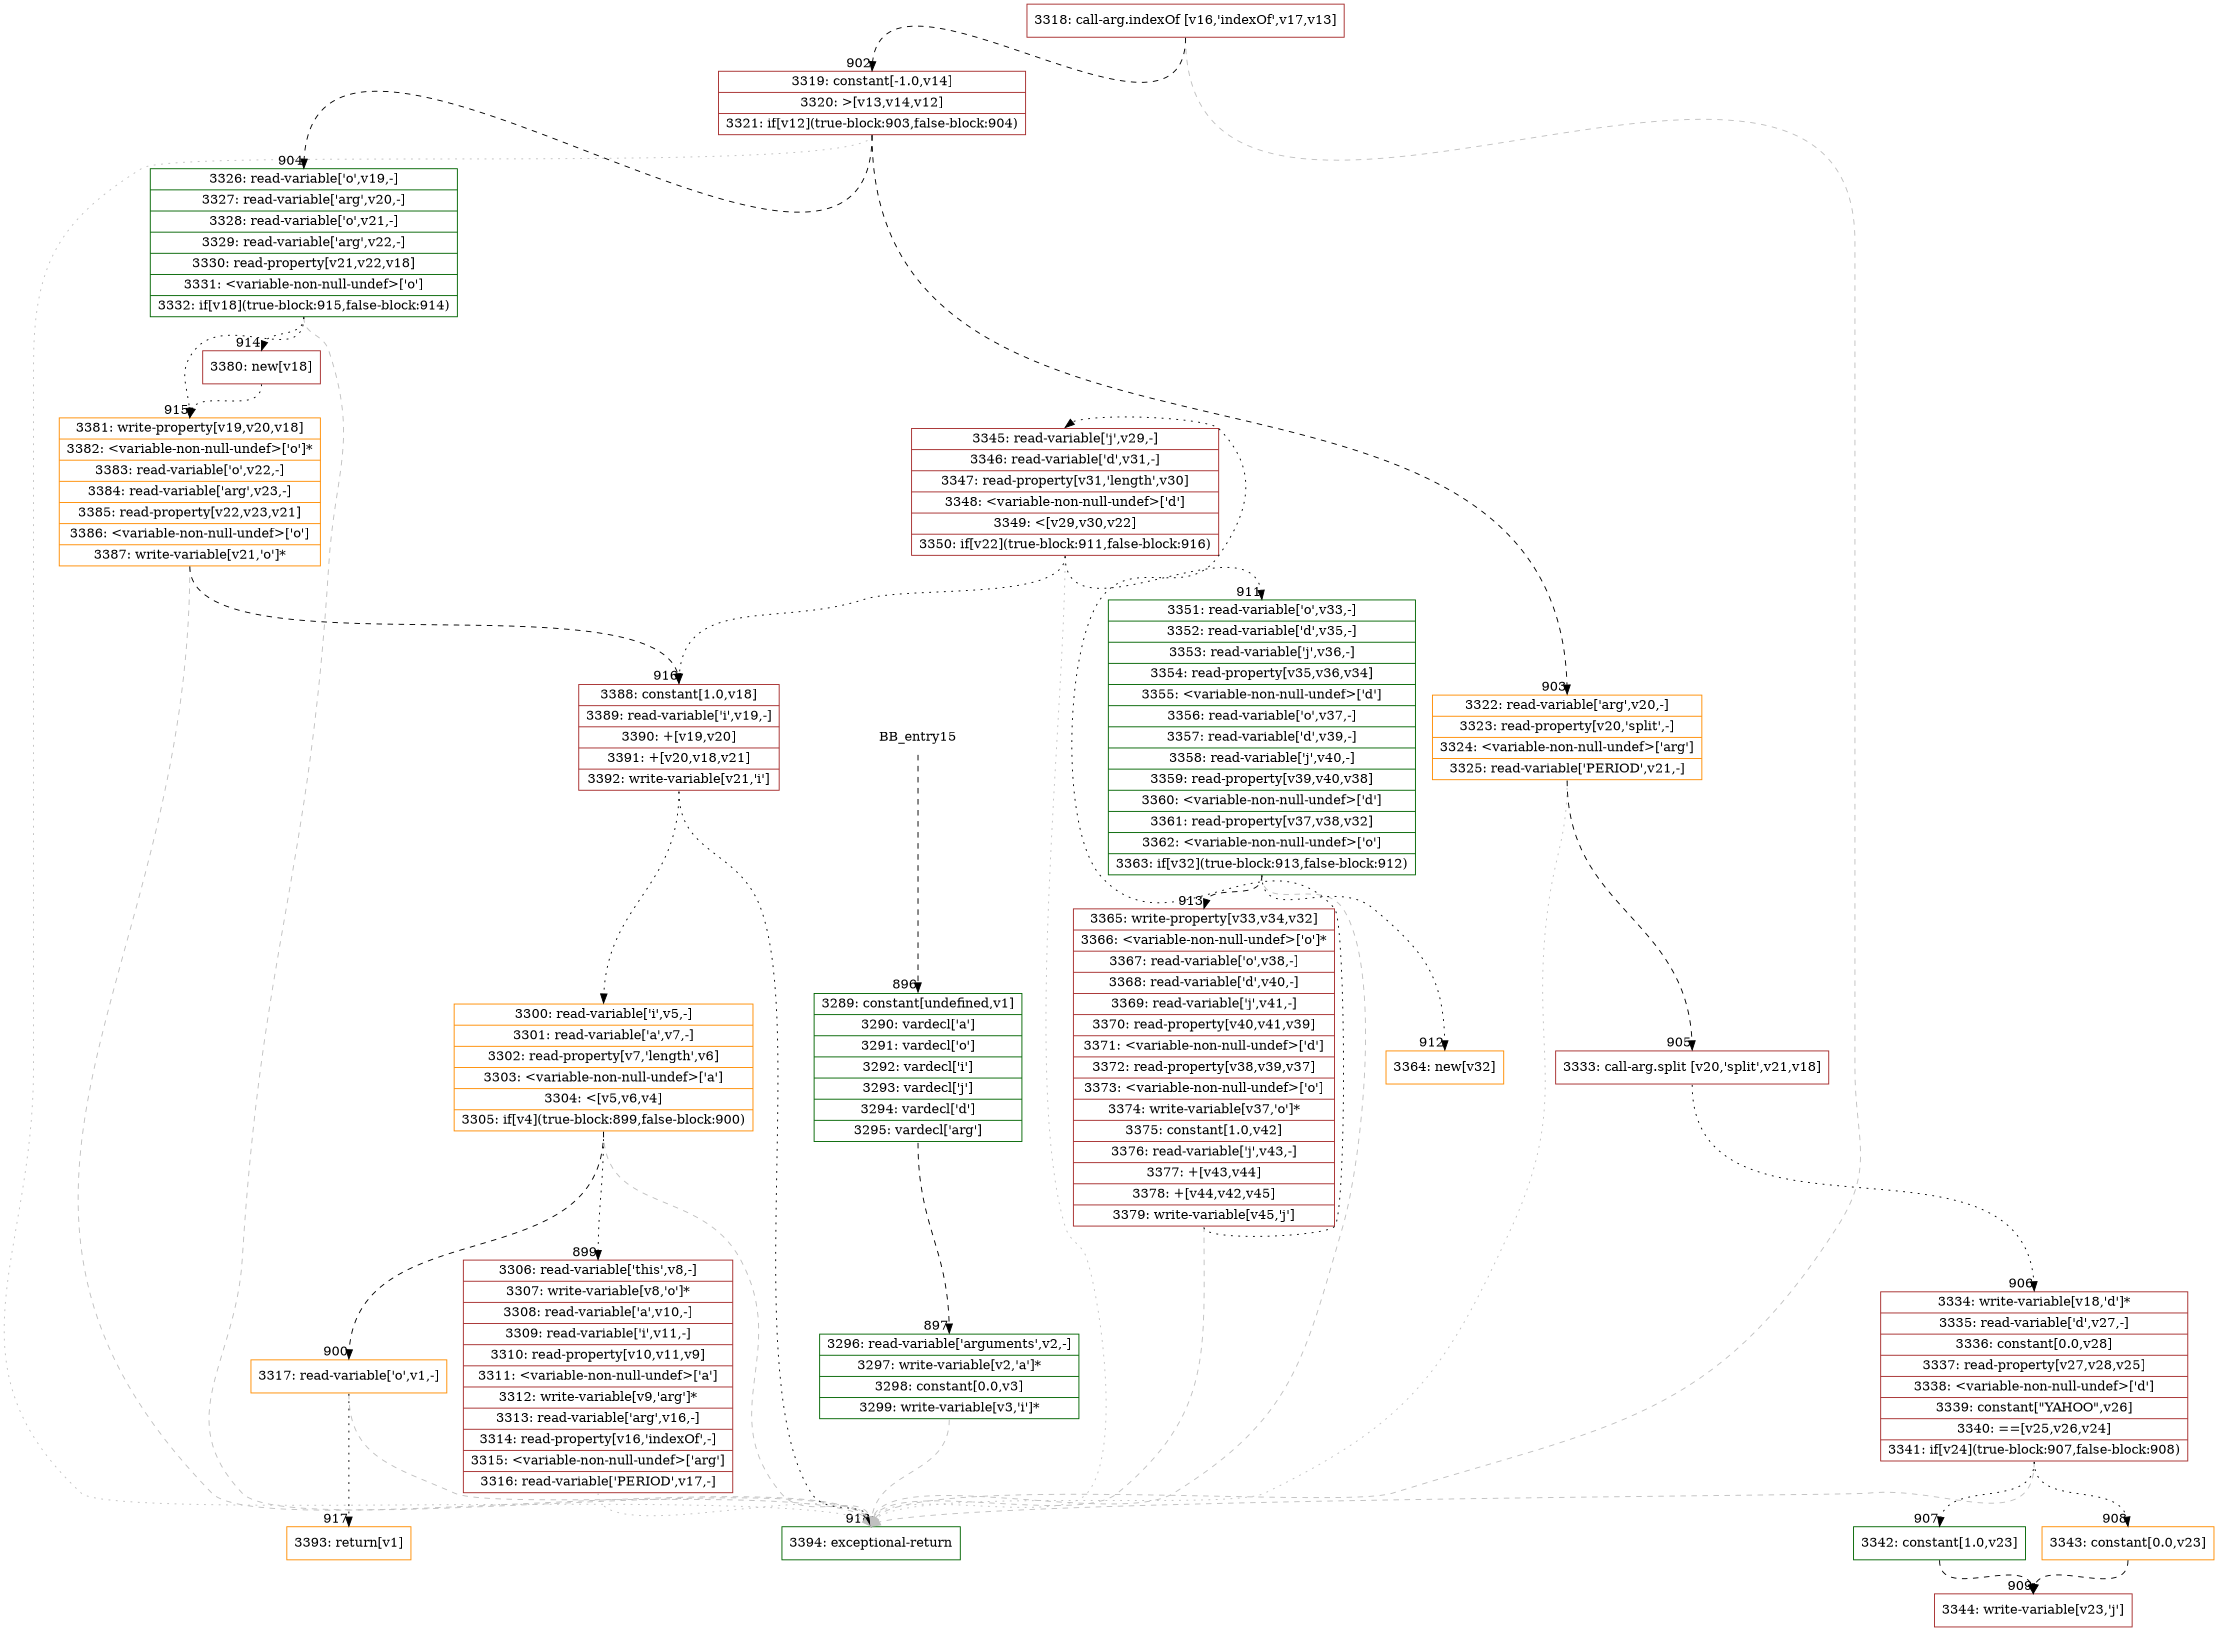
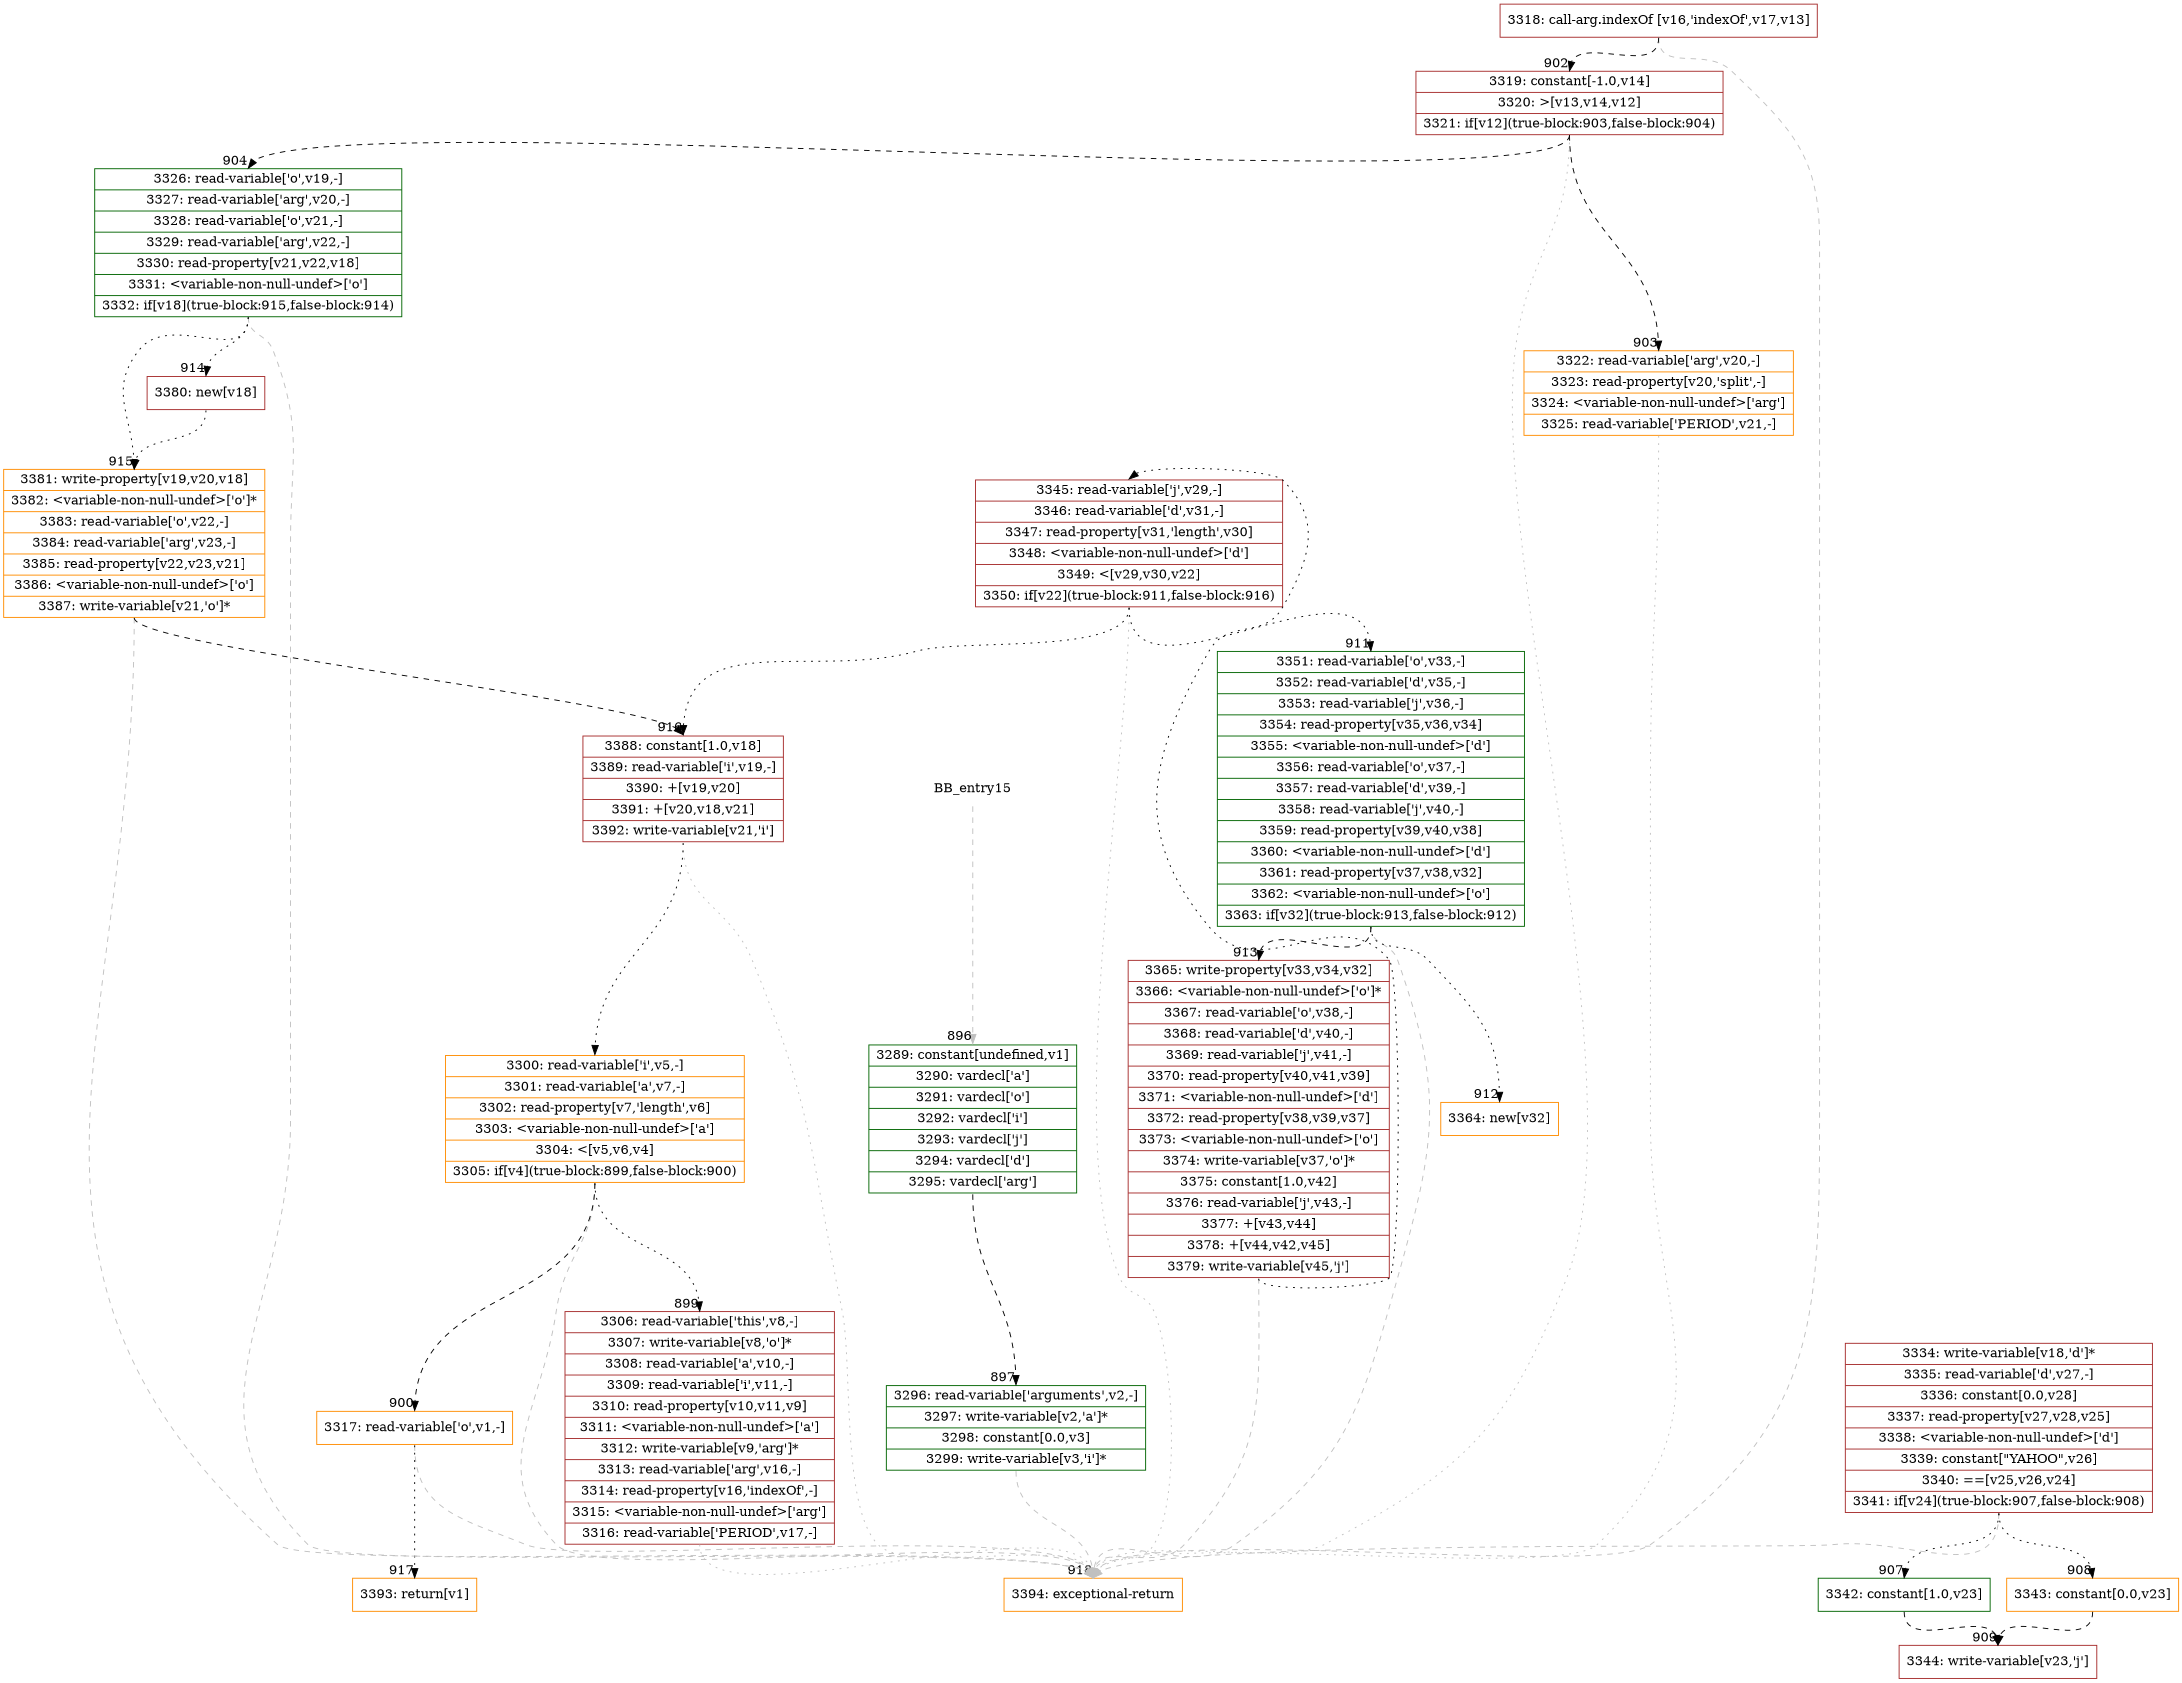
edge "BB_entry15" -> "3289: constant[undefined,v1]": color black -> gray
node "3333: call-arg.split [v20,'split',v21,v18]": removed
edge "3388: constant[1.0,v18]" -> "3394: exceptional-return": color black -> gray
node "3394: exceptional-return": color darkgreen -> darkorange
